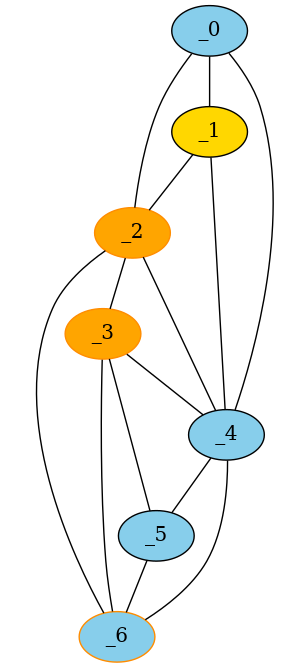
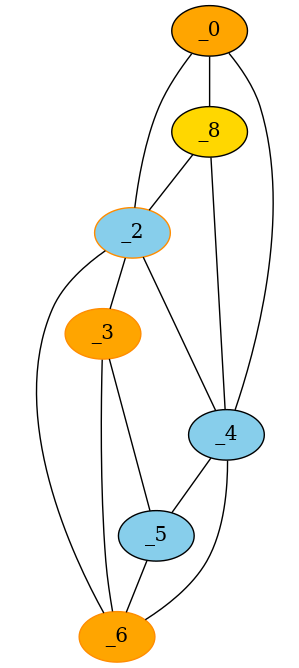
node "_0": fillcolor skyblue -> orange
node "_1": label "_1" -> "_8"
node "_2": fillcolor orange -> skyblue
edge "_3" -- "_4": removed
node "_6": fillcolor skyblue -> orange
